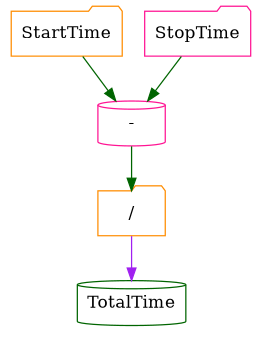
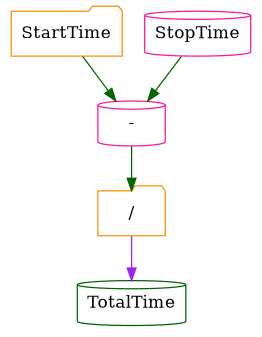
node "StopTime": shape folder -> cylinder
